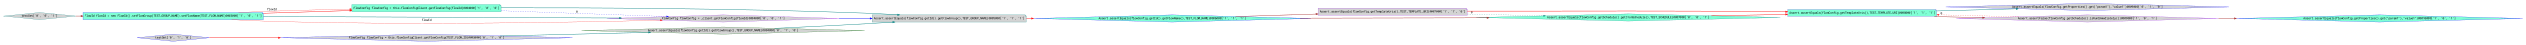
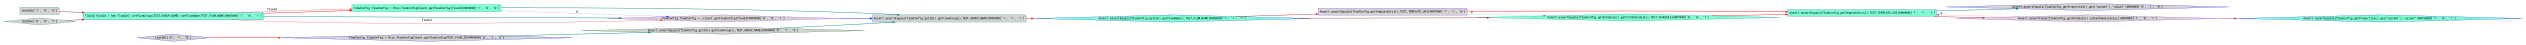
node "testGet['1', '0', '0']": added
